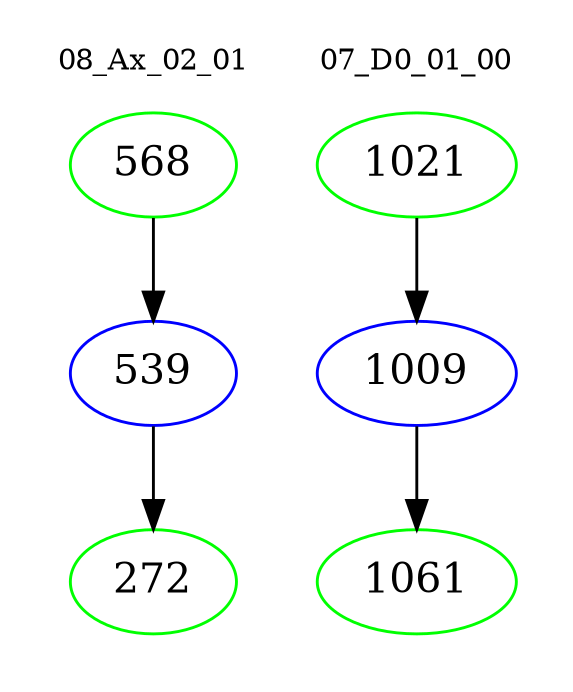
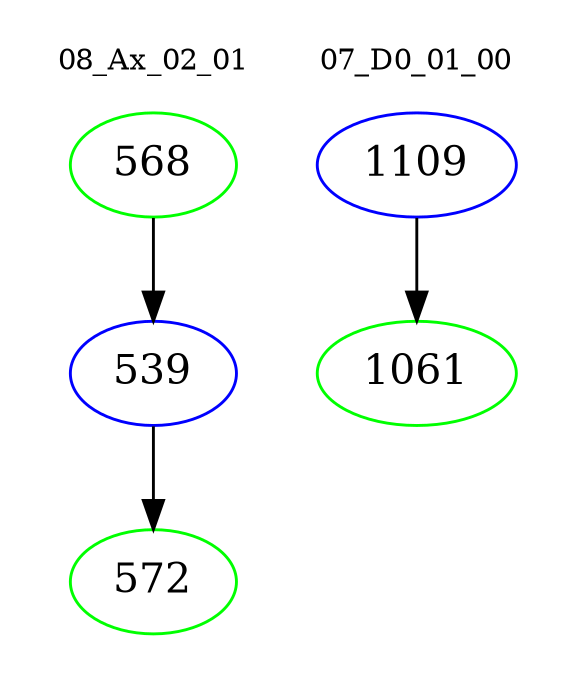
node "1021": removed
node "1009": label "1009" -> "1109"
node "272": label "272" -> "572"
